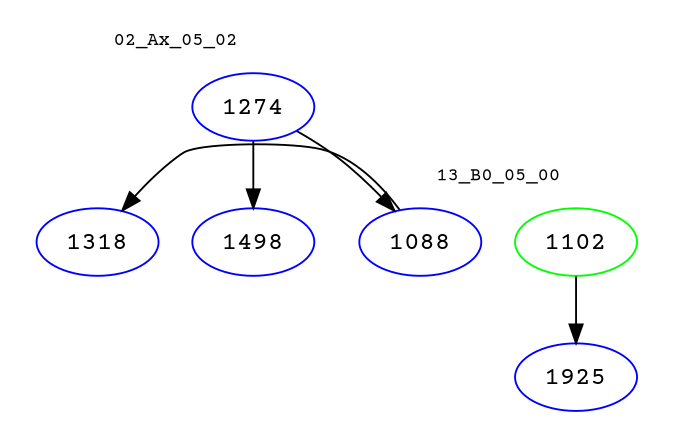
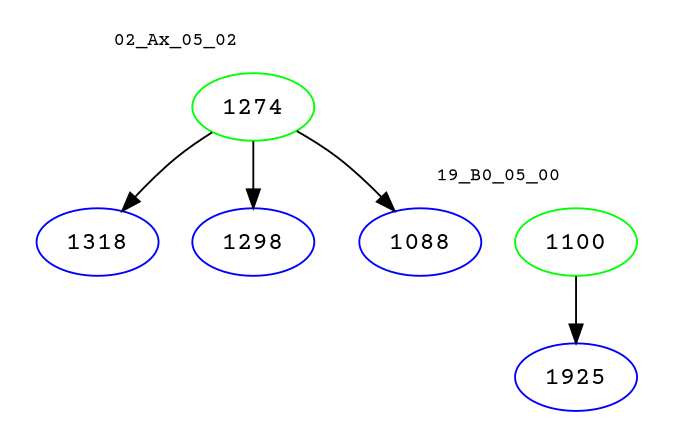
node "1274": color blue -> green
edge "1088" -> "1318": now "1274" -> "1318"
cluster "13_B0_05_00": label "13_B0_05_00" -> "19_B0_05_00"
node "1498": label "1498" -> "1298"
node "1102": label "1102" -> "1100"
